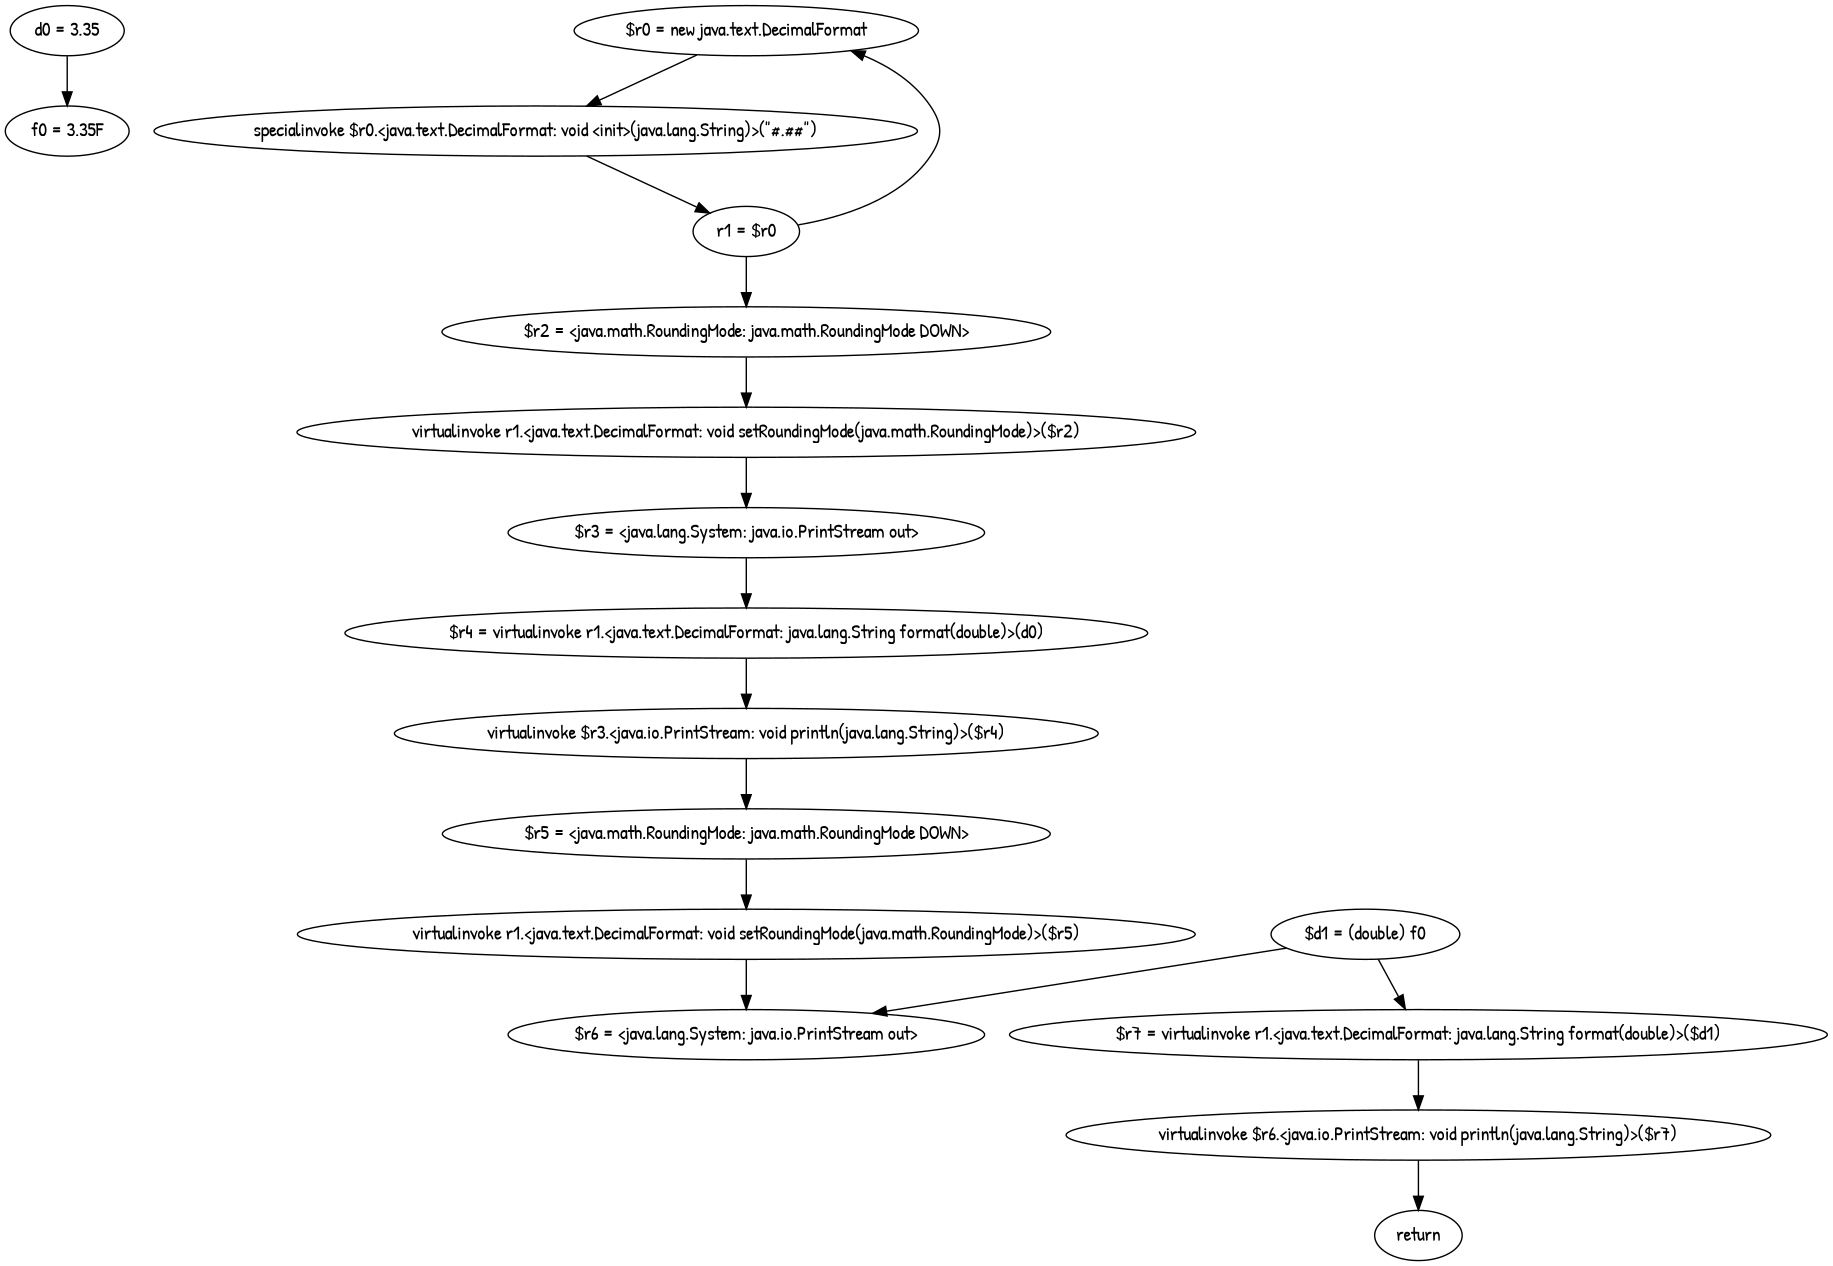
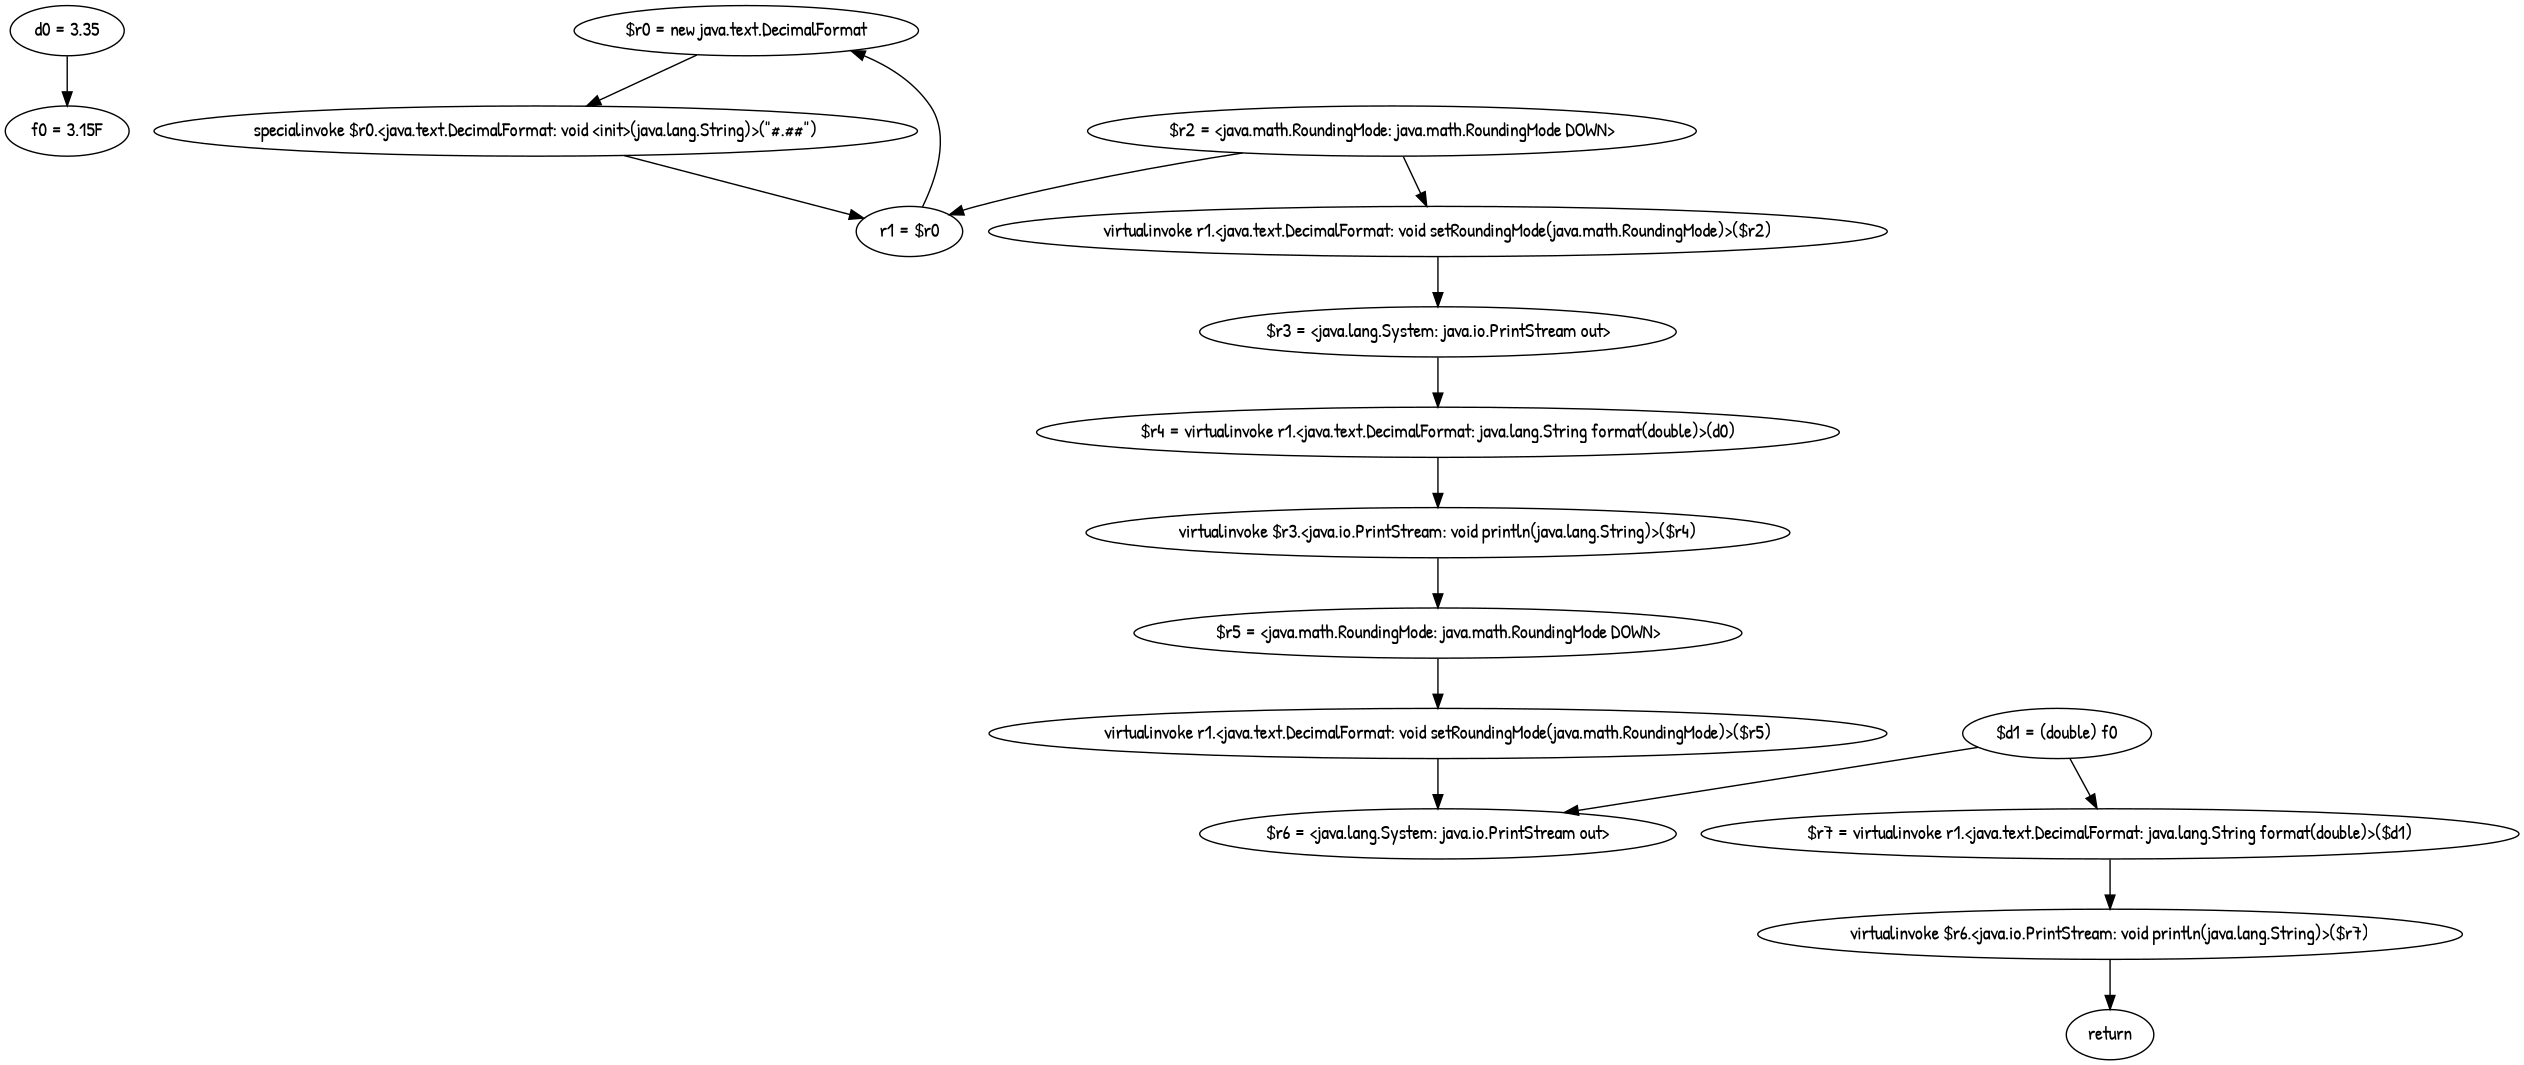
node "f0 = 3.35F": label "f0 = 3.35F" -> "f0 = 3.15F"
edge "r1 = $r0" -> "$r2 = <java.math.RoundingMode: java.math.RoundingMode DOWN>": reversed
